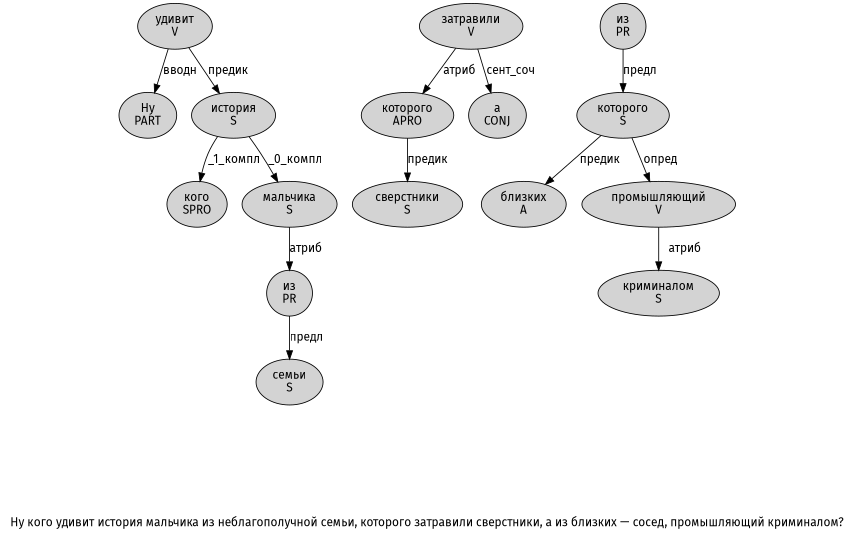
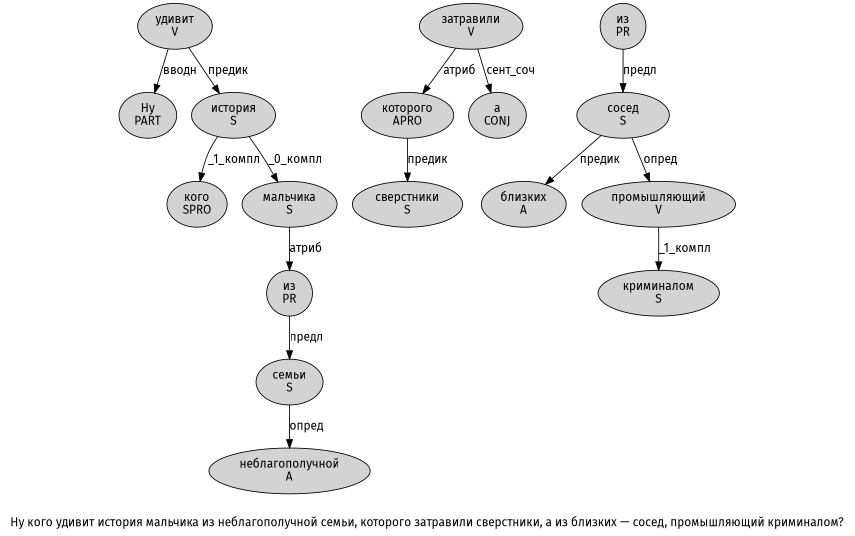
node "которого S": label "которого S" -> "сосед S"
edge "промышляющий V" -> "криминалом S": label "атриб" -> "_1_компл"
node "неблагополучной A": added
